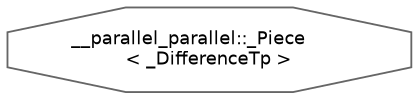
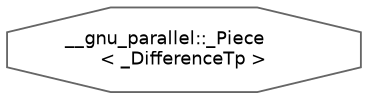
node "__parallel_parallel::_Piece < _DifferenceTp >": label "__parallel_parallel::_Piece < _DifferenceTp >" -> "__gnu_parallel::_Piece < _DifferenceTp >"
